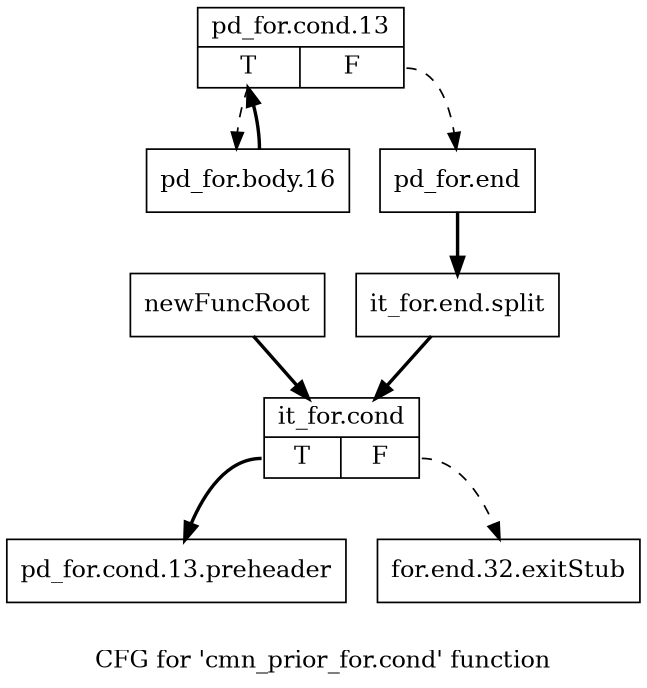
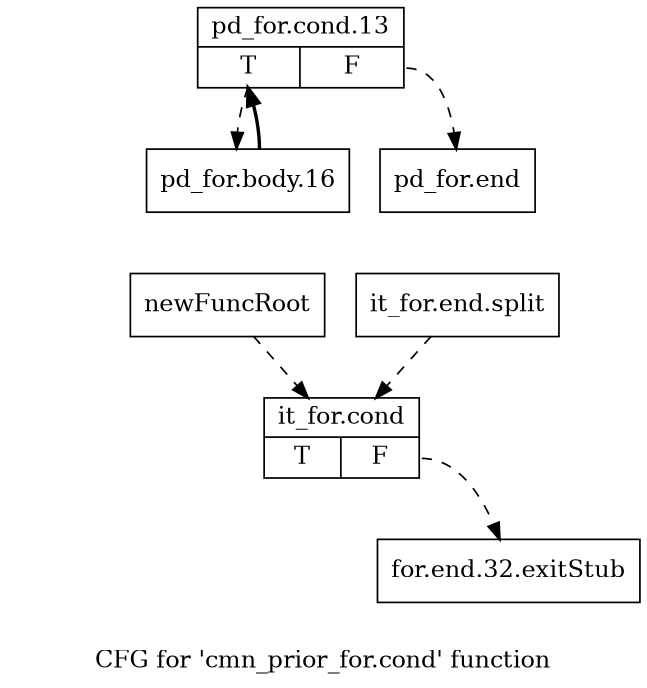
edge "pd_for.end" -> "it_for.end.split": removed
edge "newFuncRoot" -> "it_for.cond": style bold -> dashed
edge "it_for.end.split" -> "it_for.cond": style bold -> dashed
node "pd_for.cond.13.preheader": removed
